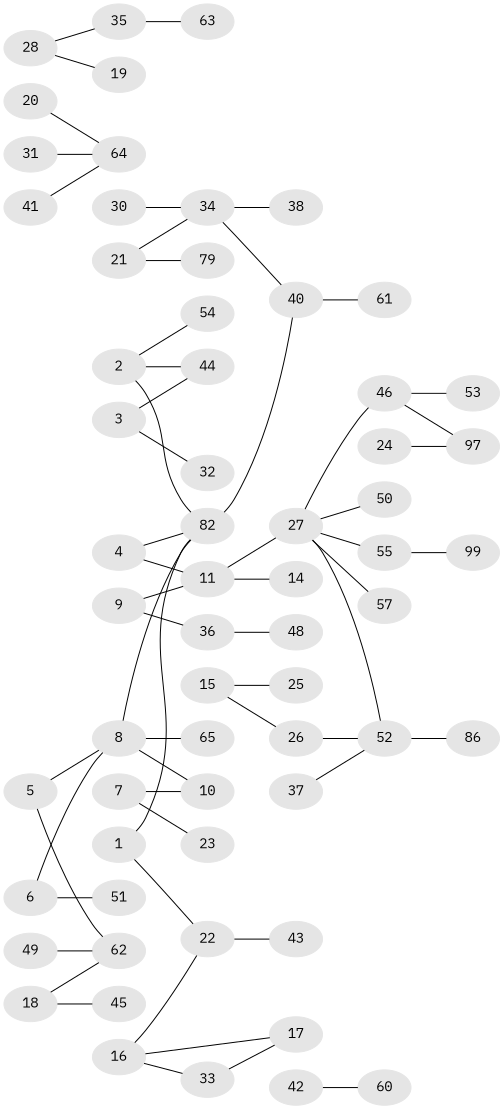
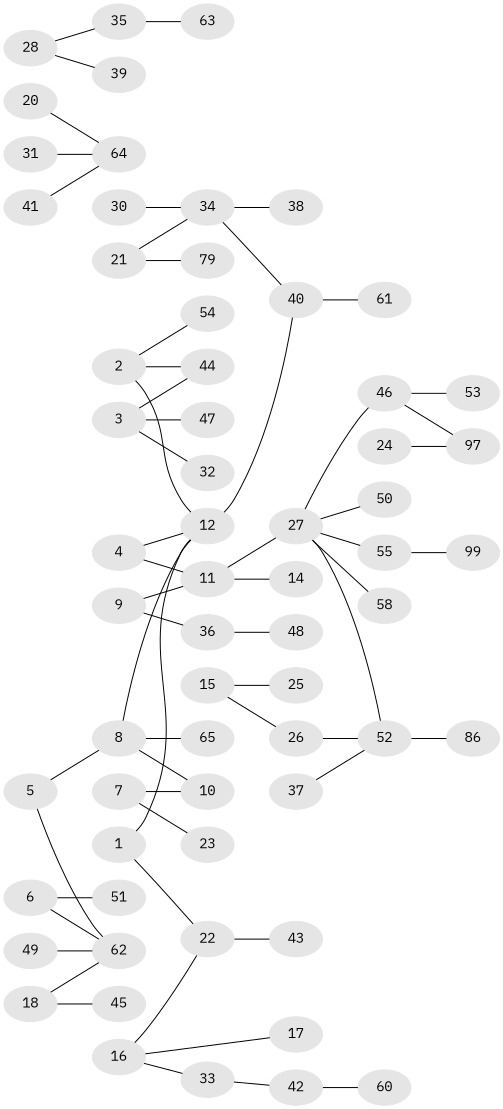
node "19": label "19" -> "39"
node "47": added
node "82": label "82" -> "12"
node "57": label "57" -> "58"
edge "8" -- "6": now "62" -- "6"
edge "17" -- "33": now "42" -- "33"
